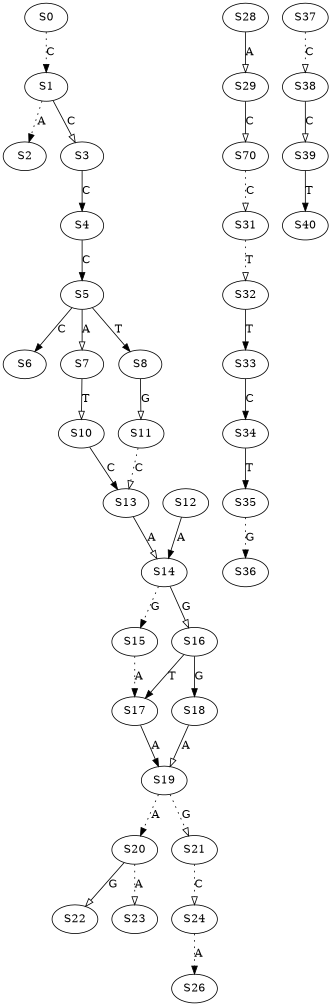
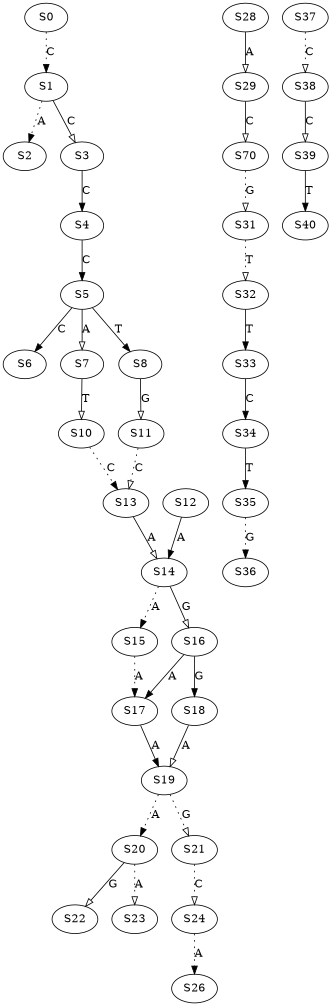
edge "S70" -> "S31": label "C" -> "G"
edge "S10" -> "S13": style solid -> dotted
edge "S14" -> "S15": label "G" -> "A"
edge "S16" -> "S17": label "T" -> "A"
